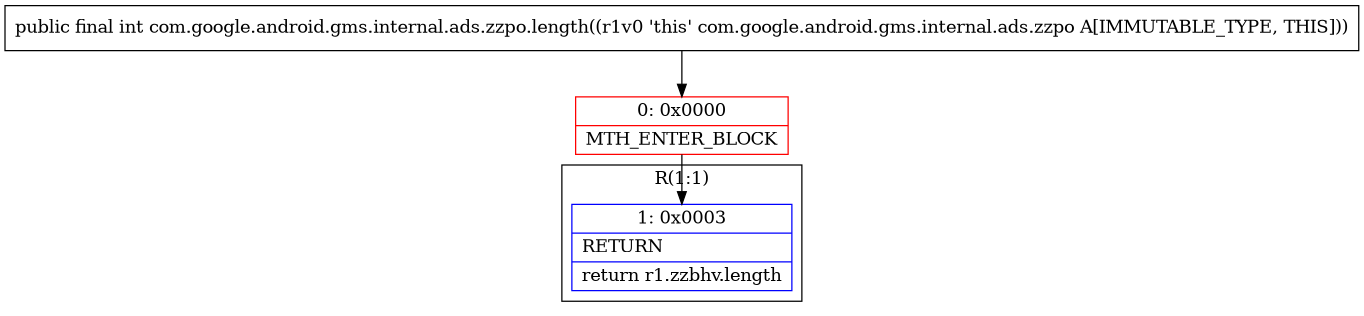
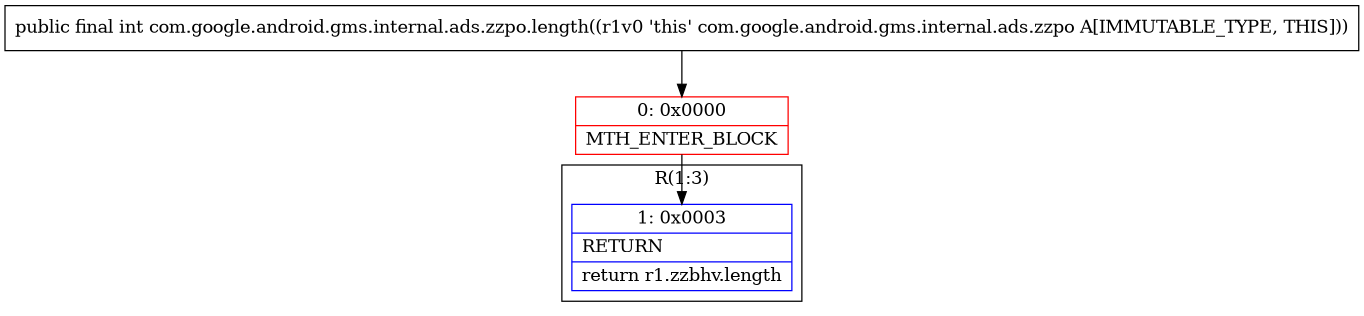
cluster "R(1:1)": label "R(1:1)" -> "R(1:3)"
